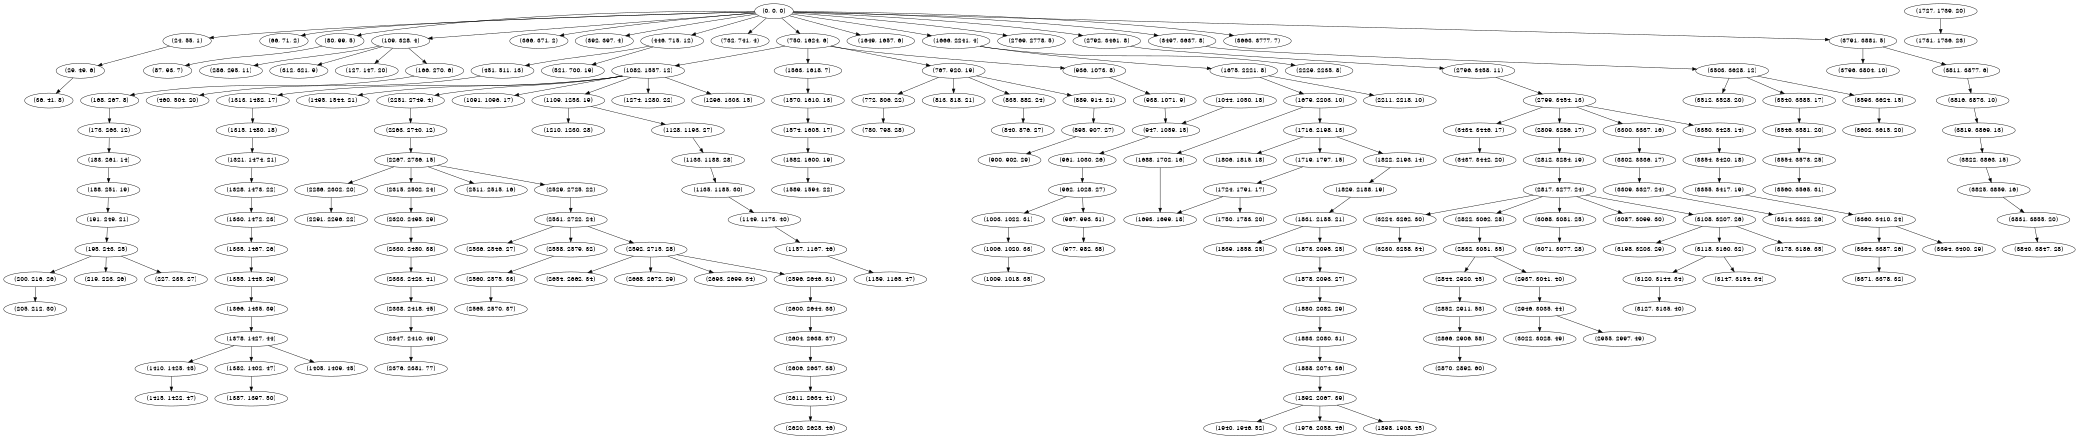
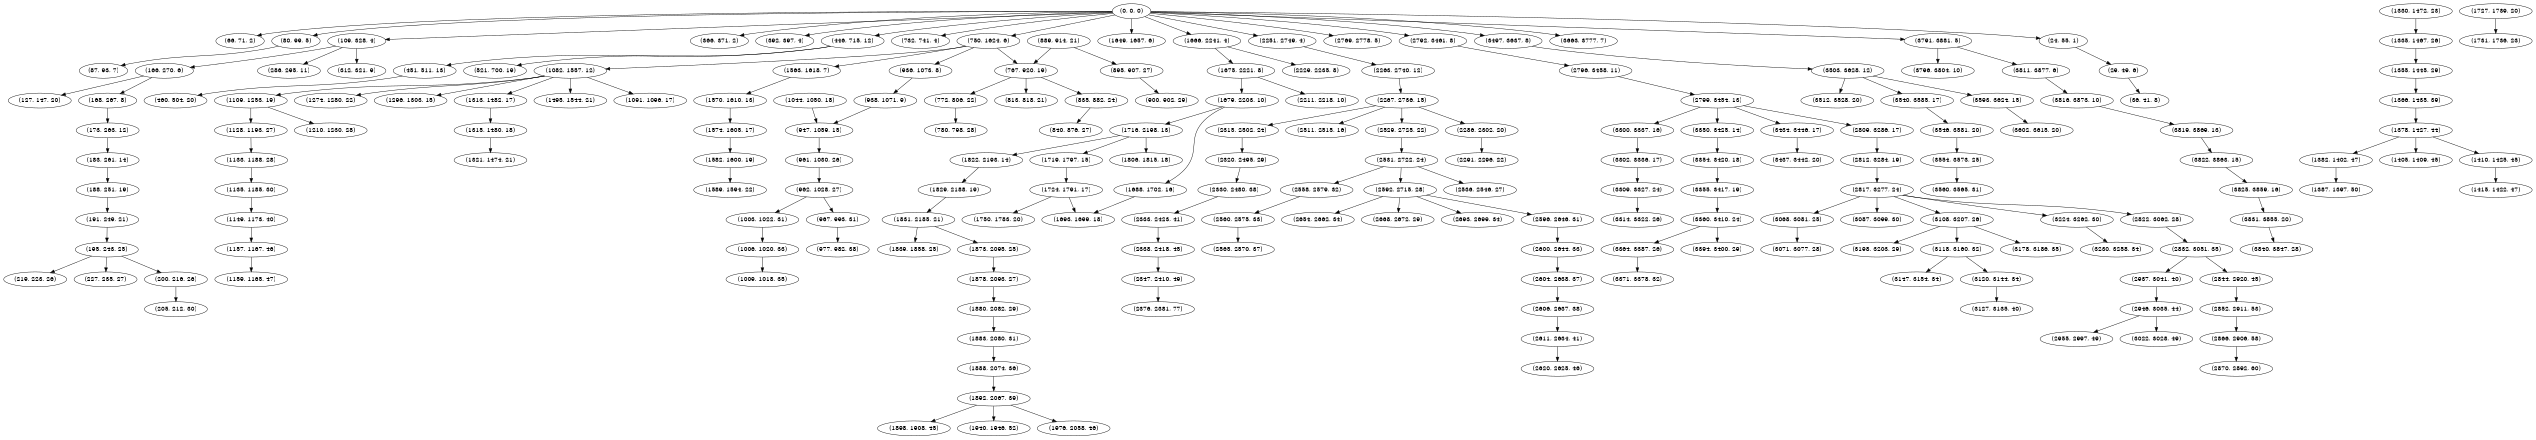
edge "(109, 328, 4)" -> "(127, 147, 20)": now "(166, 270, 6)" -> "(127, 147, 20)"
edge "(767, 920, 19)" -> "(889, 914, 21)": reversed
edge "(1082, 1557, 12)" -> "(2251, 2749, 4)": now "(0, 0, 0)" -> "(2251, 2749, 4)"
node "(1328, 1473, 22)": removed
